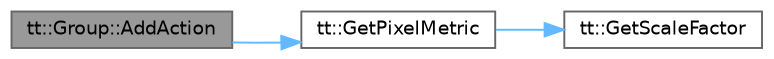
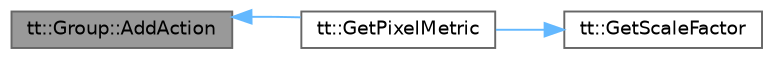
edge "tt::Group::AddAction" -> "tt::GetPixelMetric": reversed
